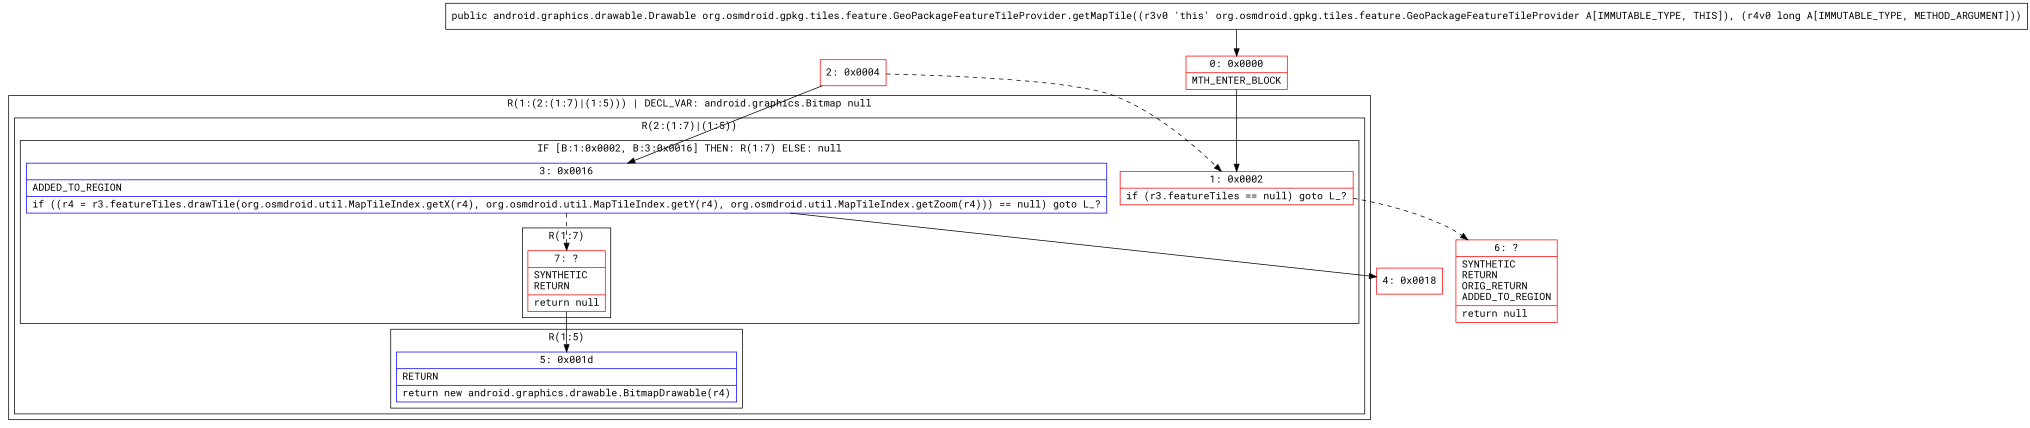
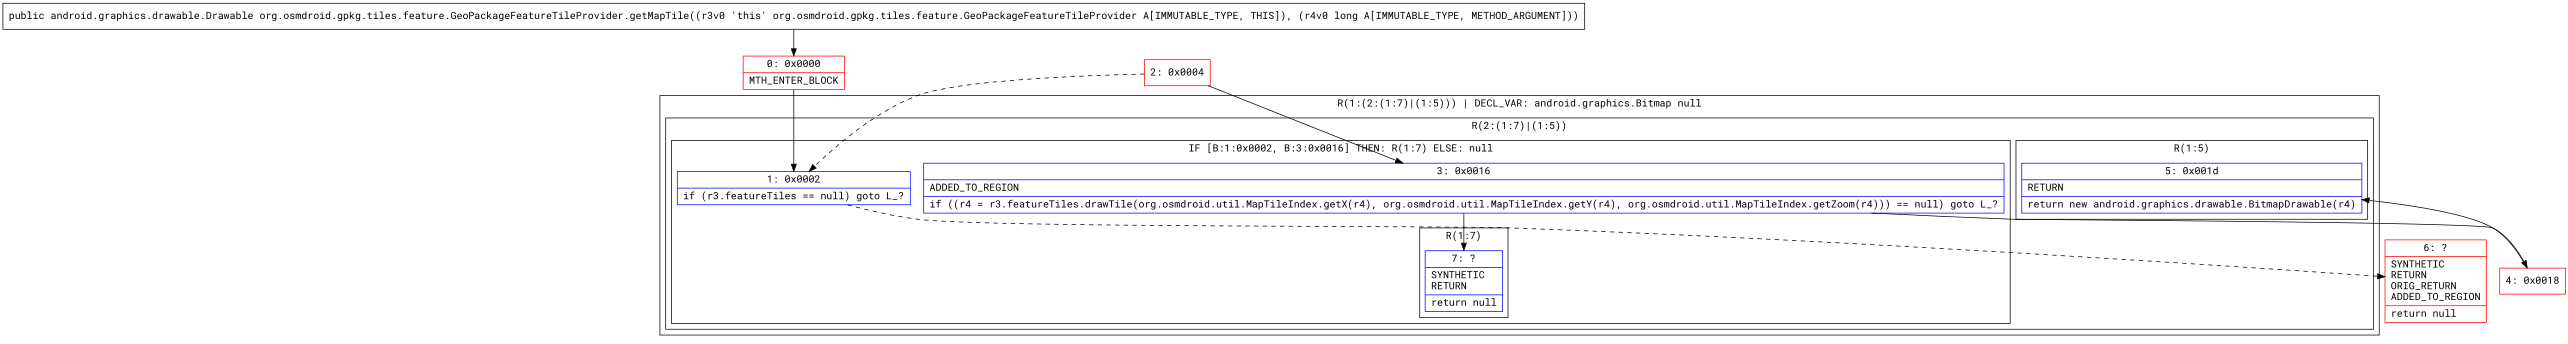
node "1: 0x0002": color red -> blue
edge "3: 0x0016" -> "7: ?": style dashed -> solid
node "7: ?": color red -> blue
edge "7: ?" -> "5: 0x001d": now "4: 0x0018" -> "5: 0x001d"
